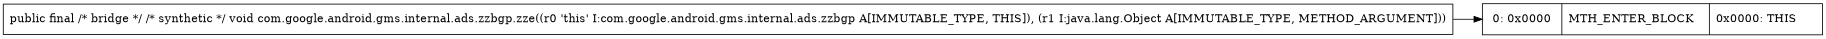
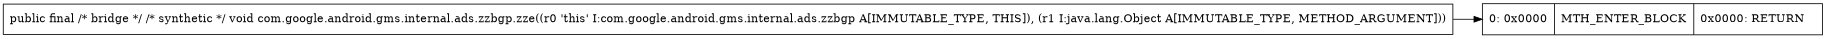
node "0: 0x0000": text "0x0000: THIS" -> "0x0000: RETURN"
